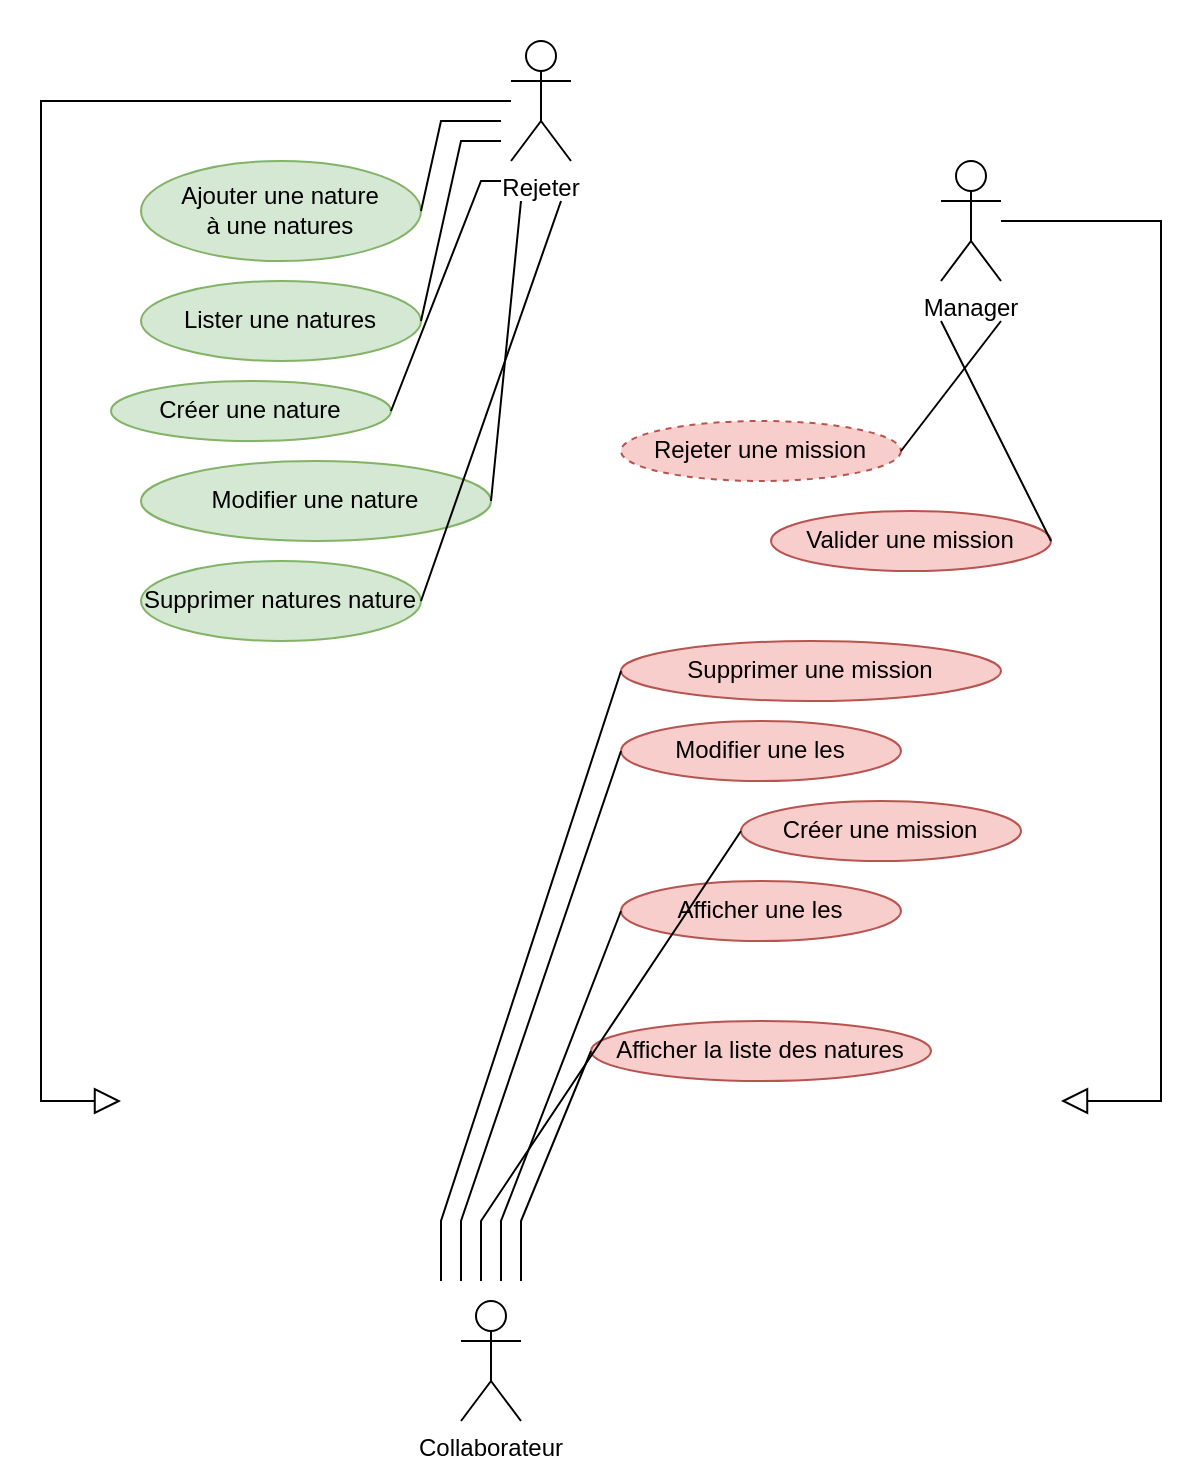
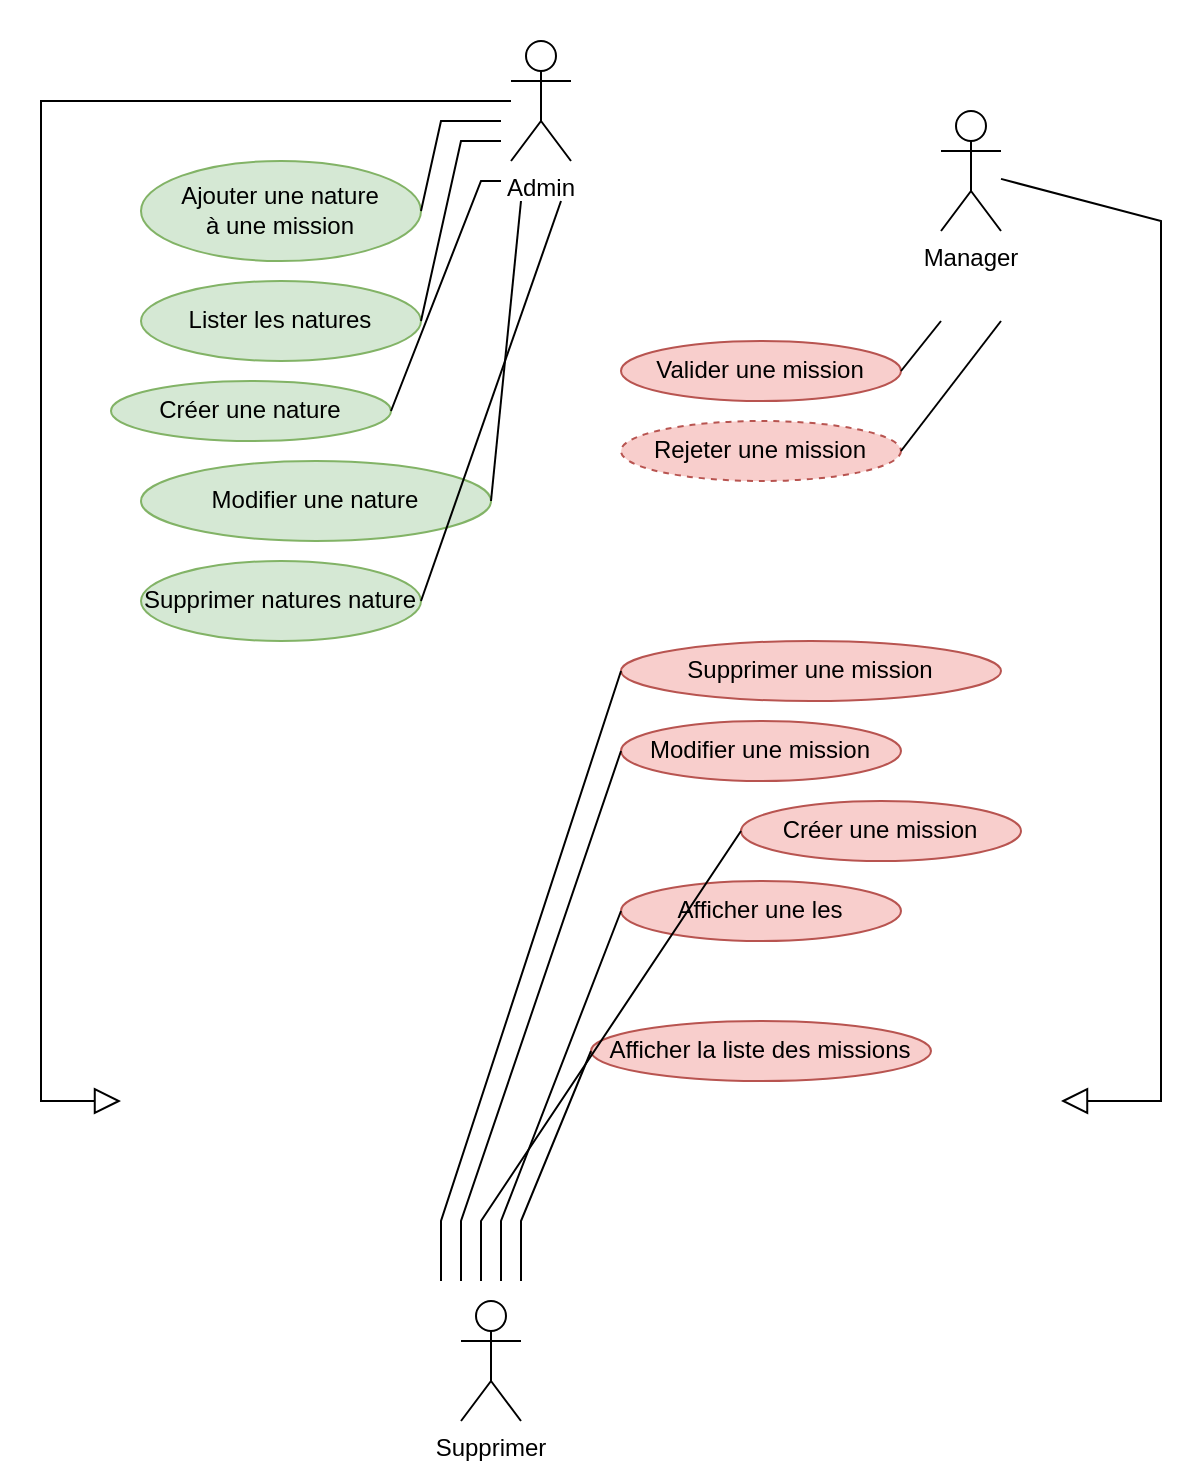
node "Rejeter": label "Rejeter" -> "Admin"
node "Ajouter une nature à une natures": label "Ajouter une nature à une natures" -> "Ajouter une nature à une mission"
node "Manager": moved (971, 221) -> (971, 171)
node "Lister une natures": label "Lister une natures" -> "Lister les natures"
node "Valider une mission": moved (911, 541) -> (761, 371)
node "Modifier une les": label "Modifier une les" -> "Modifier une mission"
node "Afficher la liste des natures": label "Afficher la liste des natures" -> "Afficher la liste des missions"
node "Collaborateur": label "Collaborateur" -> "Supprimer"
